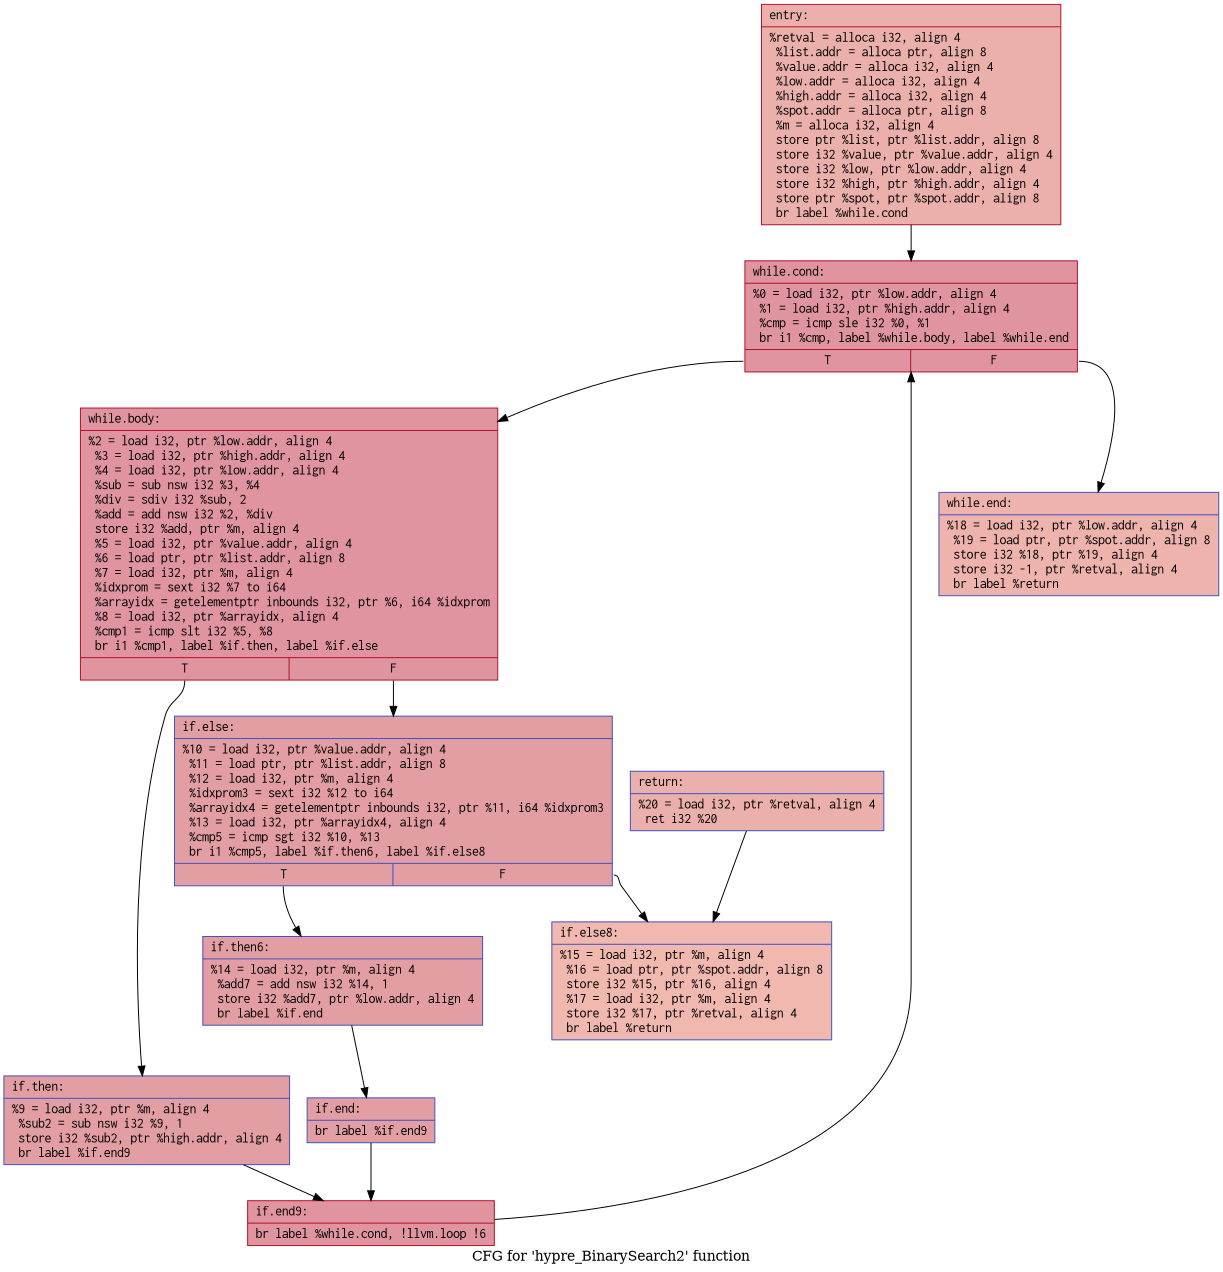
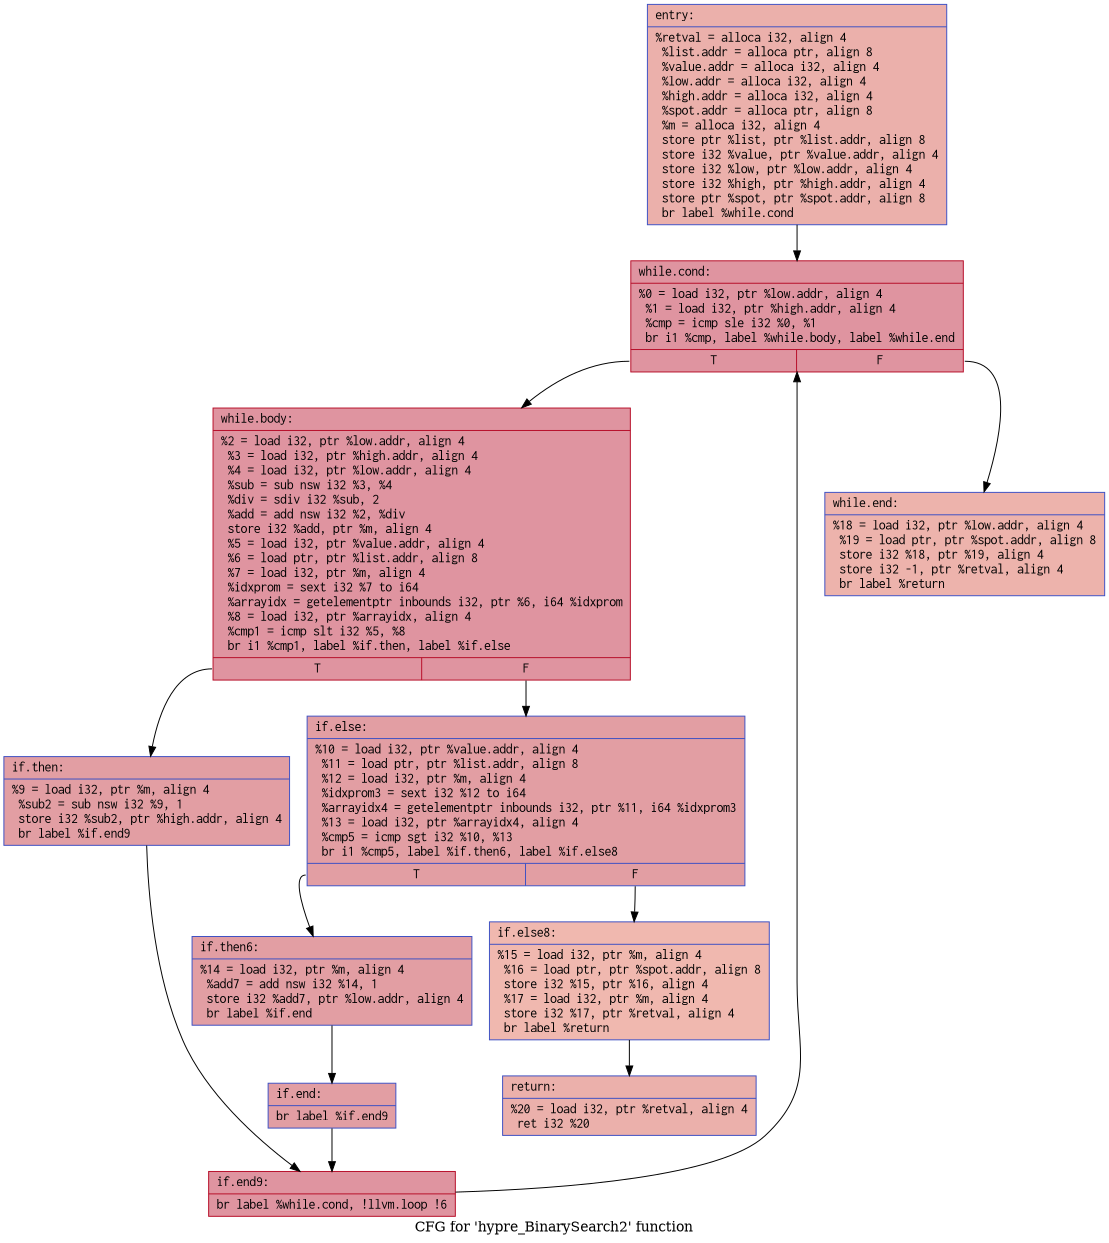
node "entry:": color #b70d28ff -> #3d50c3ff
edge "return:" -> "if.else8:": reversed
